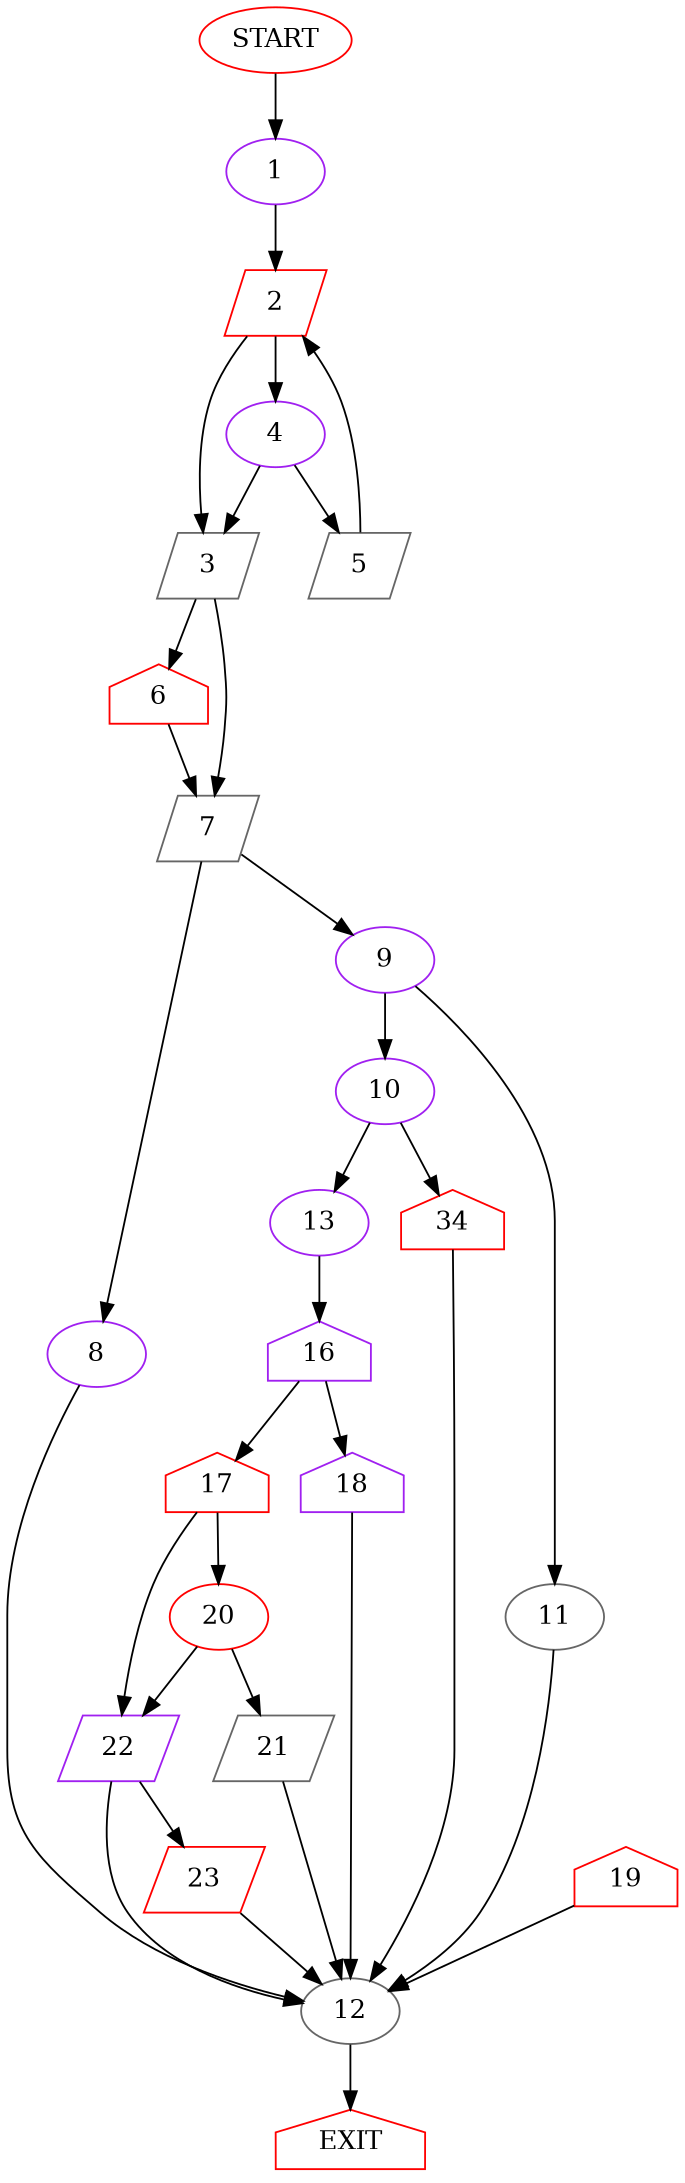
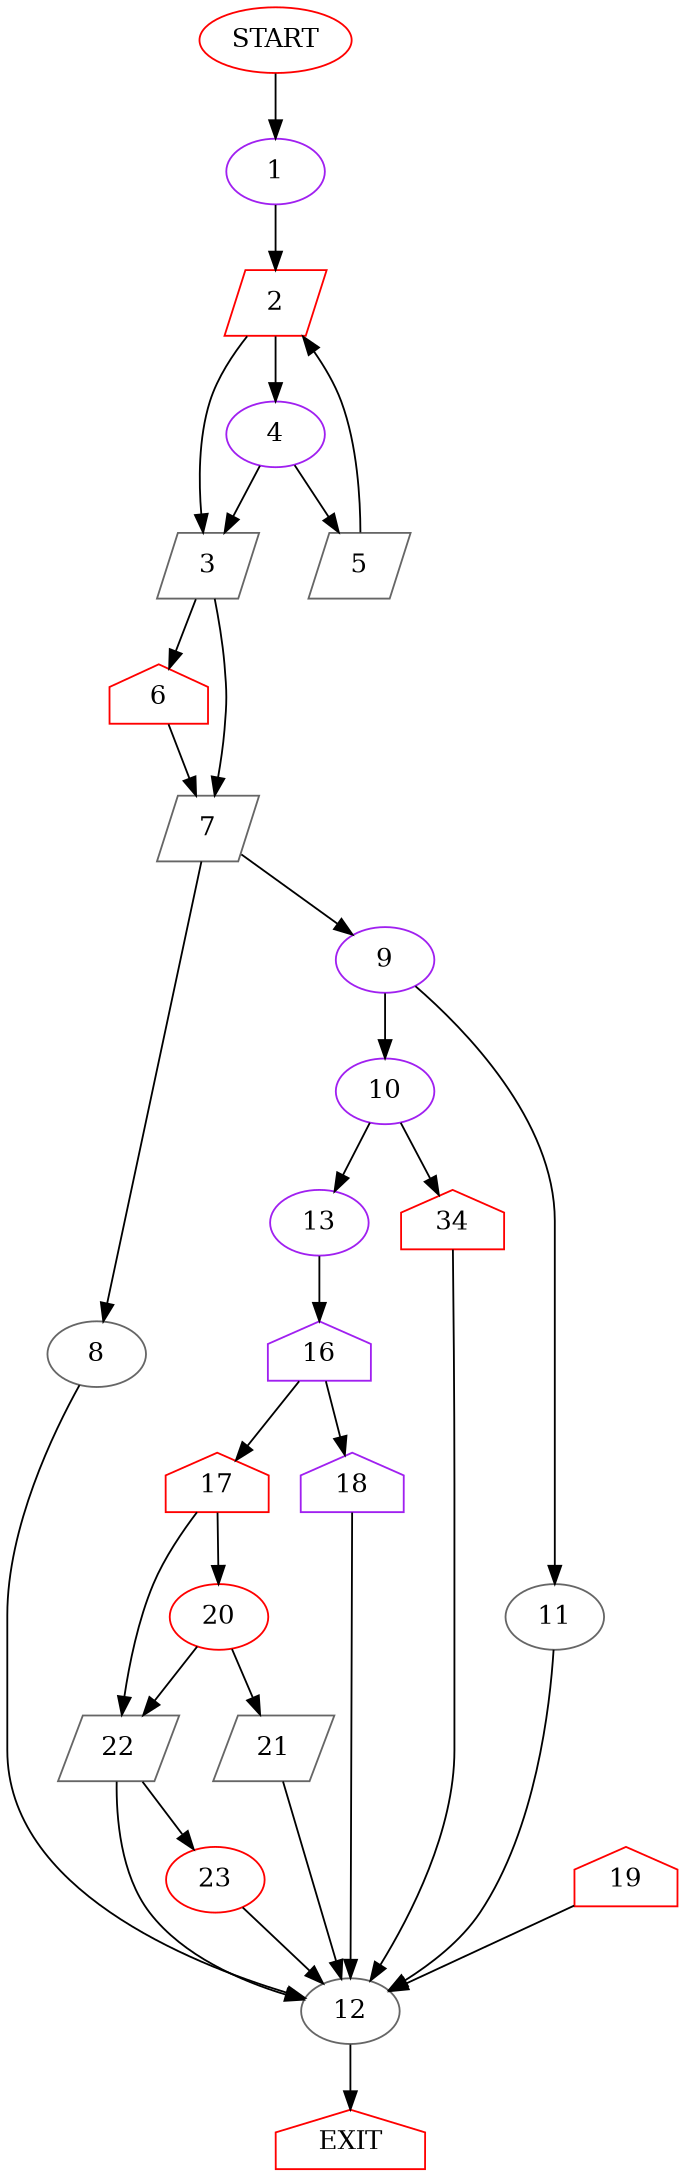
node "8": color purple -> gray40
node "22": color purple -> gray40
node "23": shape parallelogram -> ellipse
